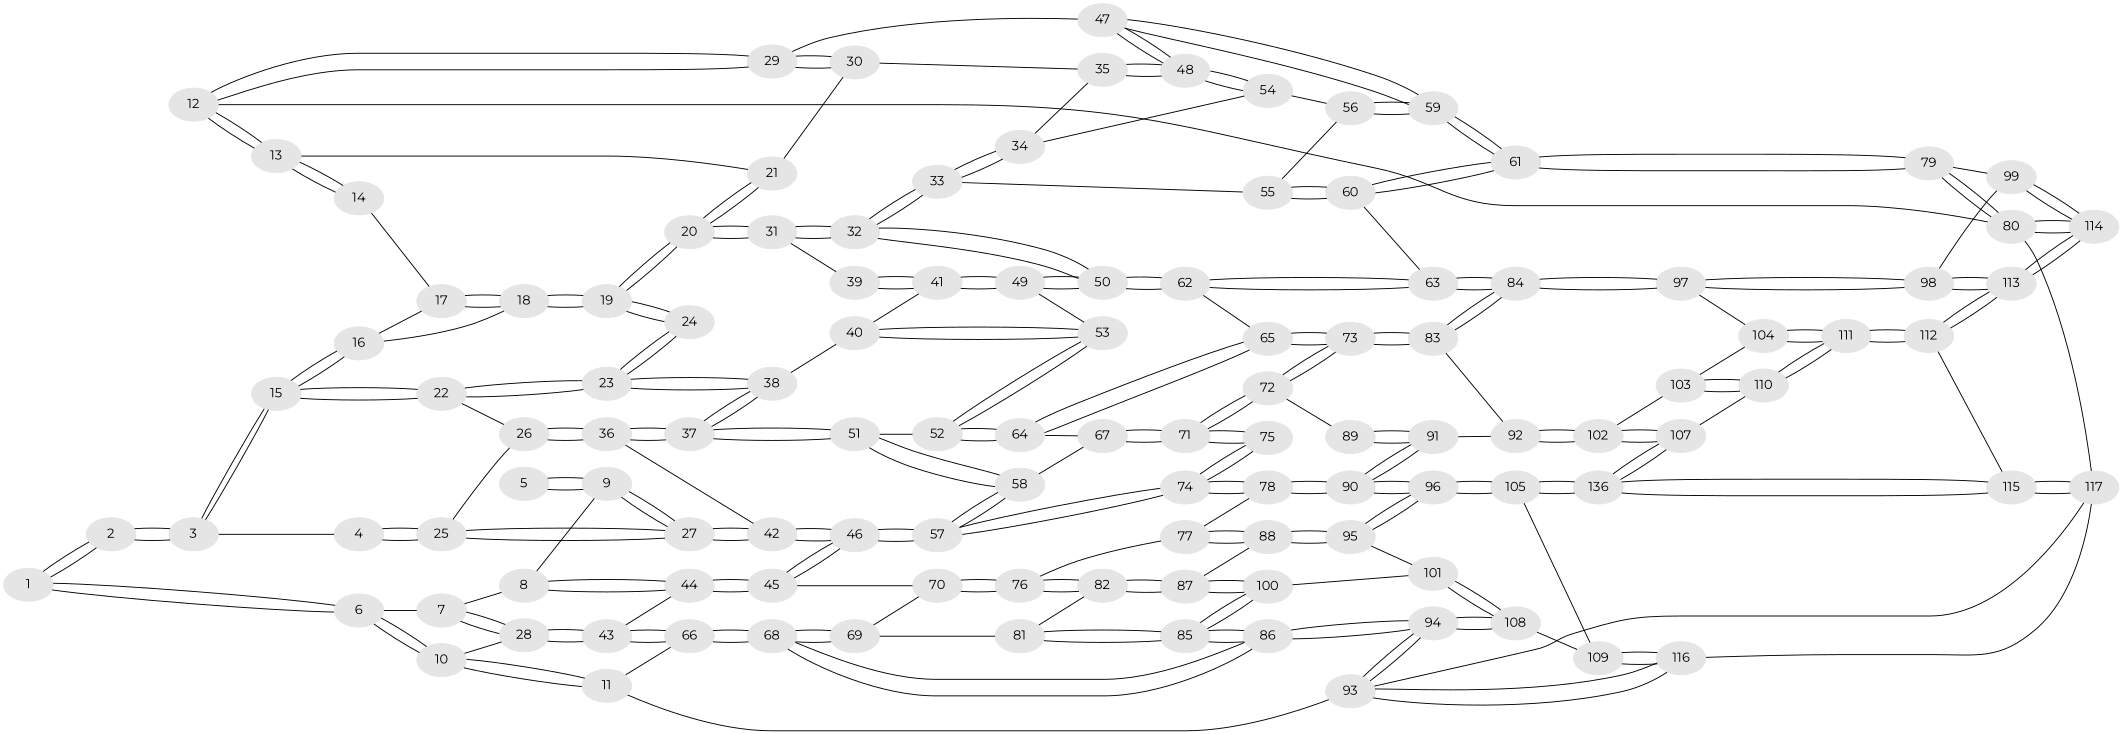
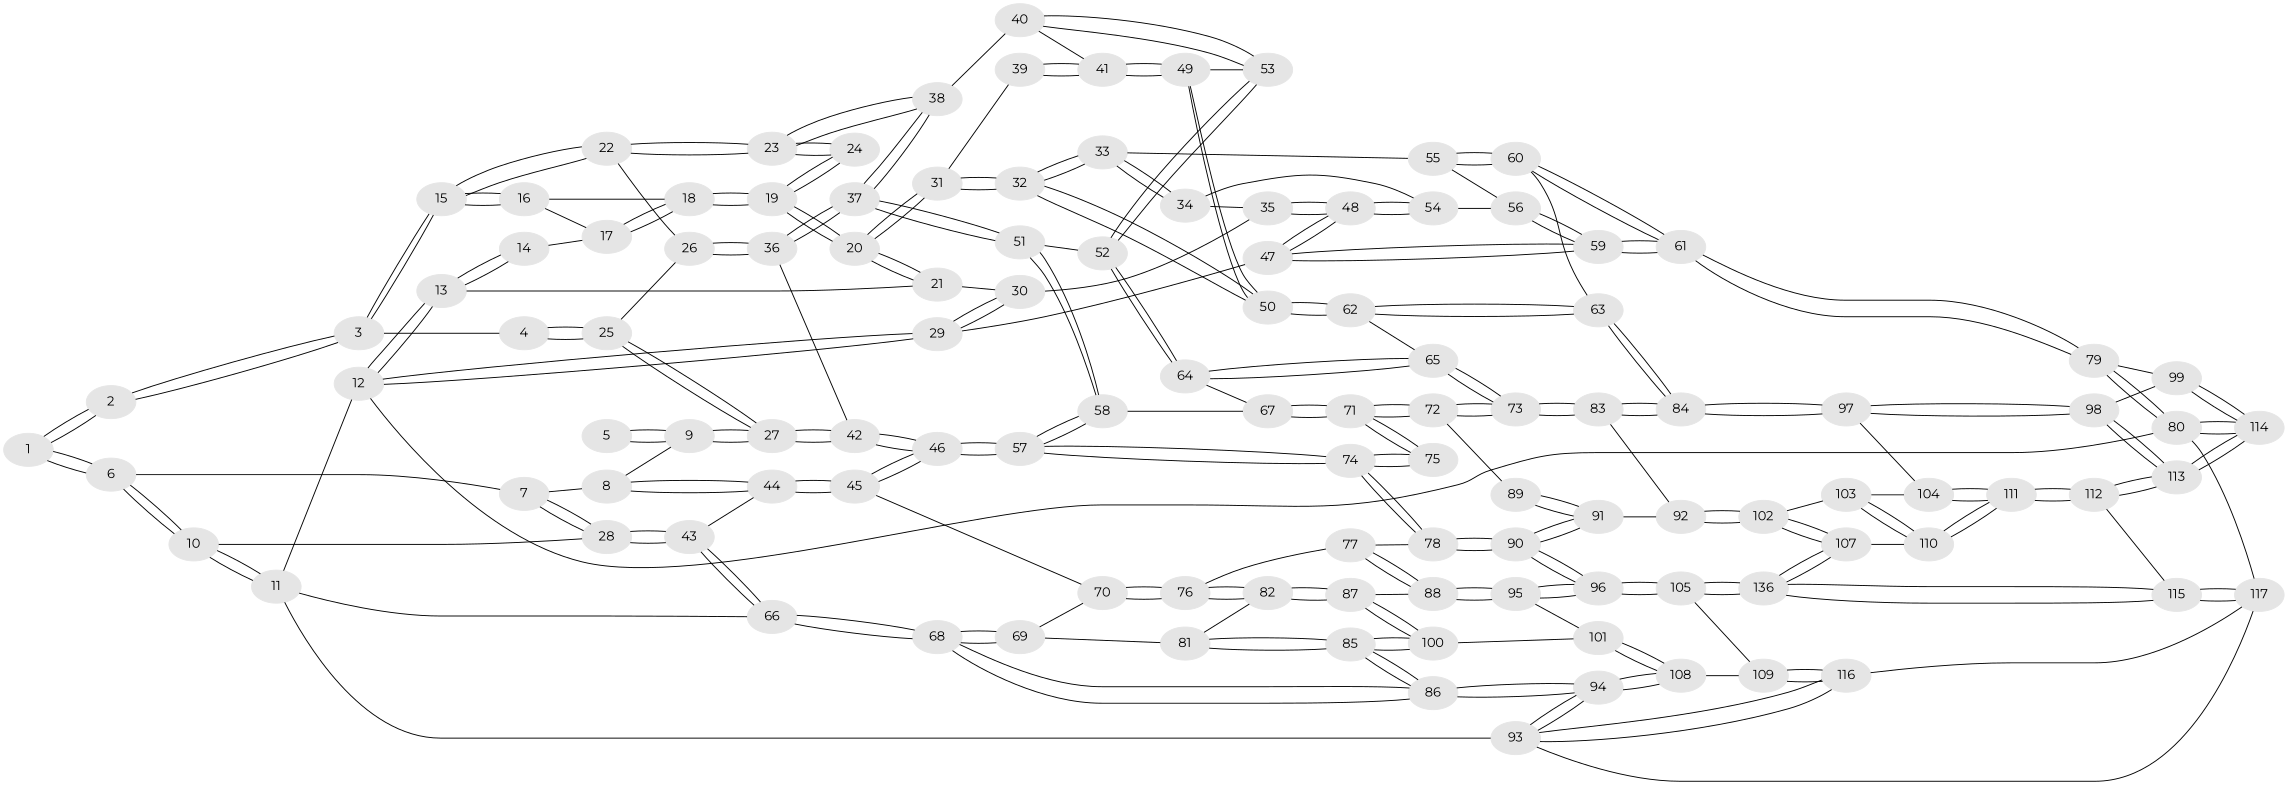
edge "12" -- "11": added
